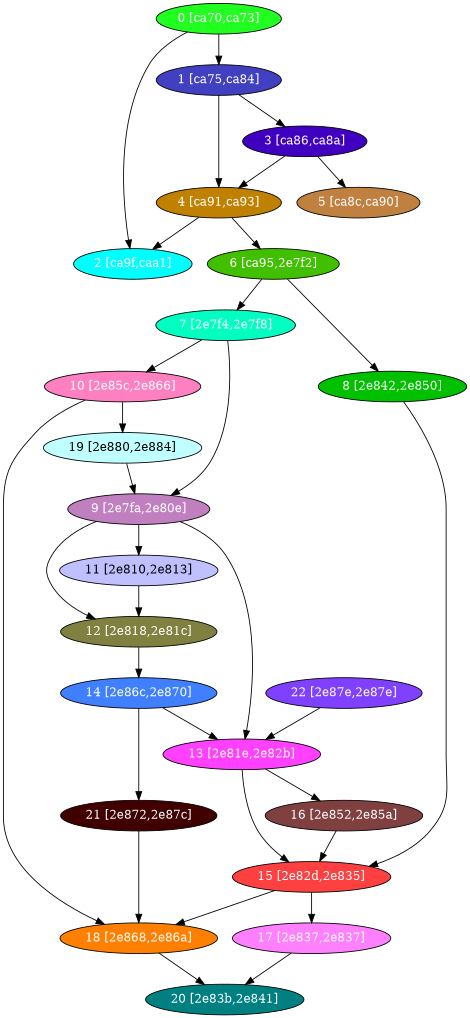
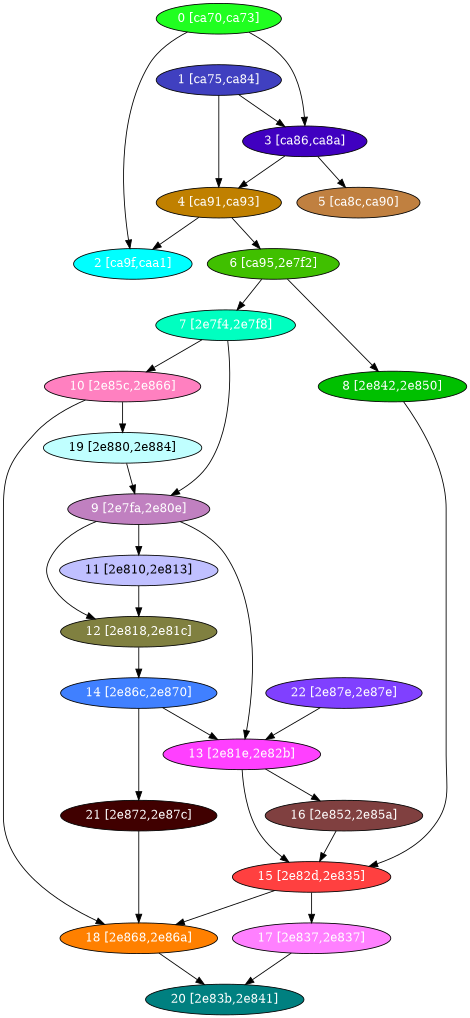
edge "0 [ca70,ca73]" -> "1 [ca75,ca84]": now "0 [ca70,ca73]" -> "3 [ca86,ca8a]"
